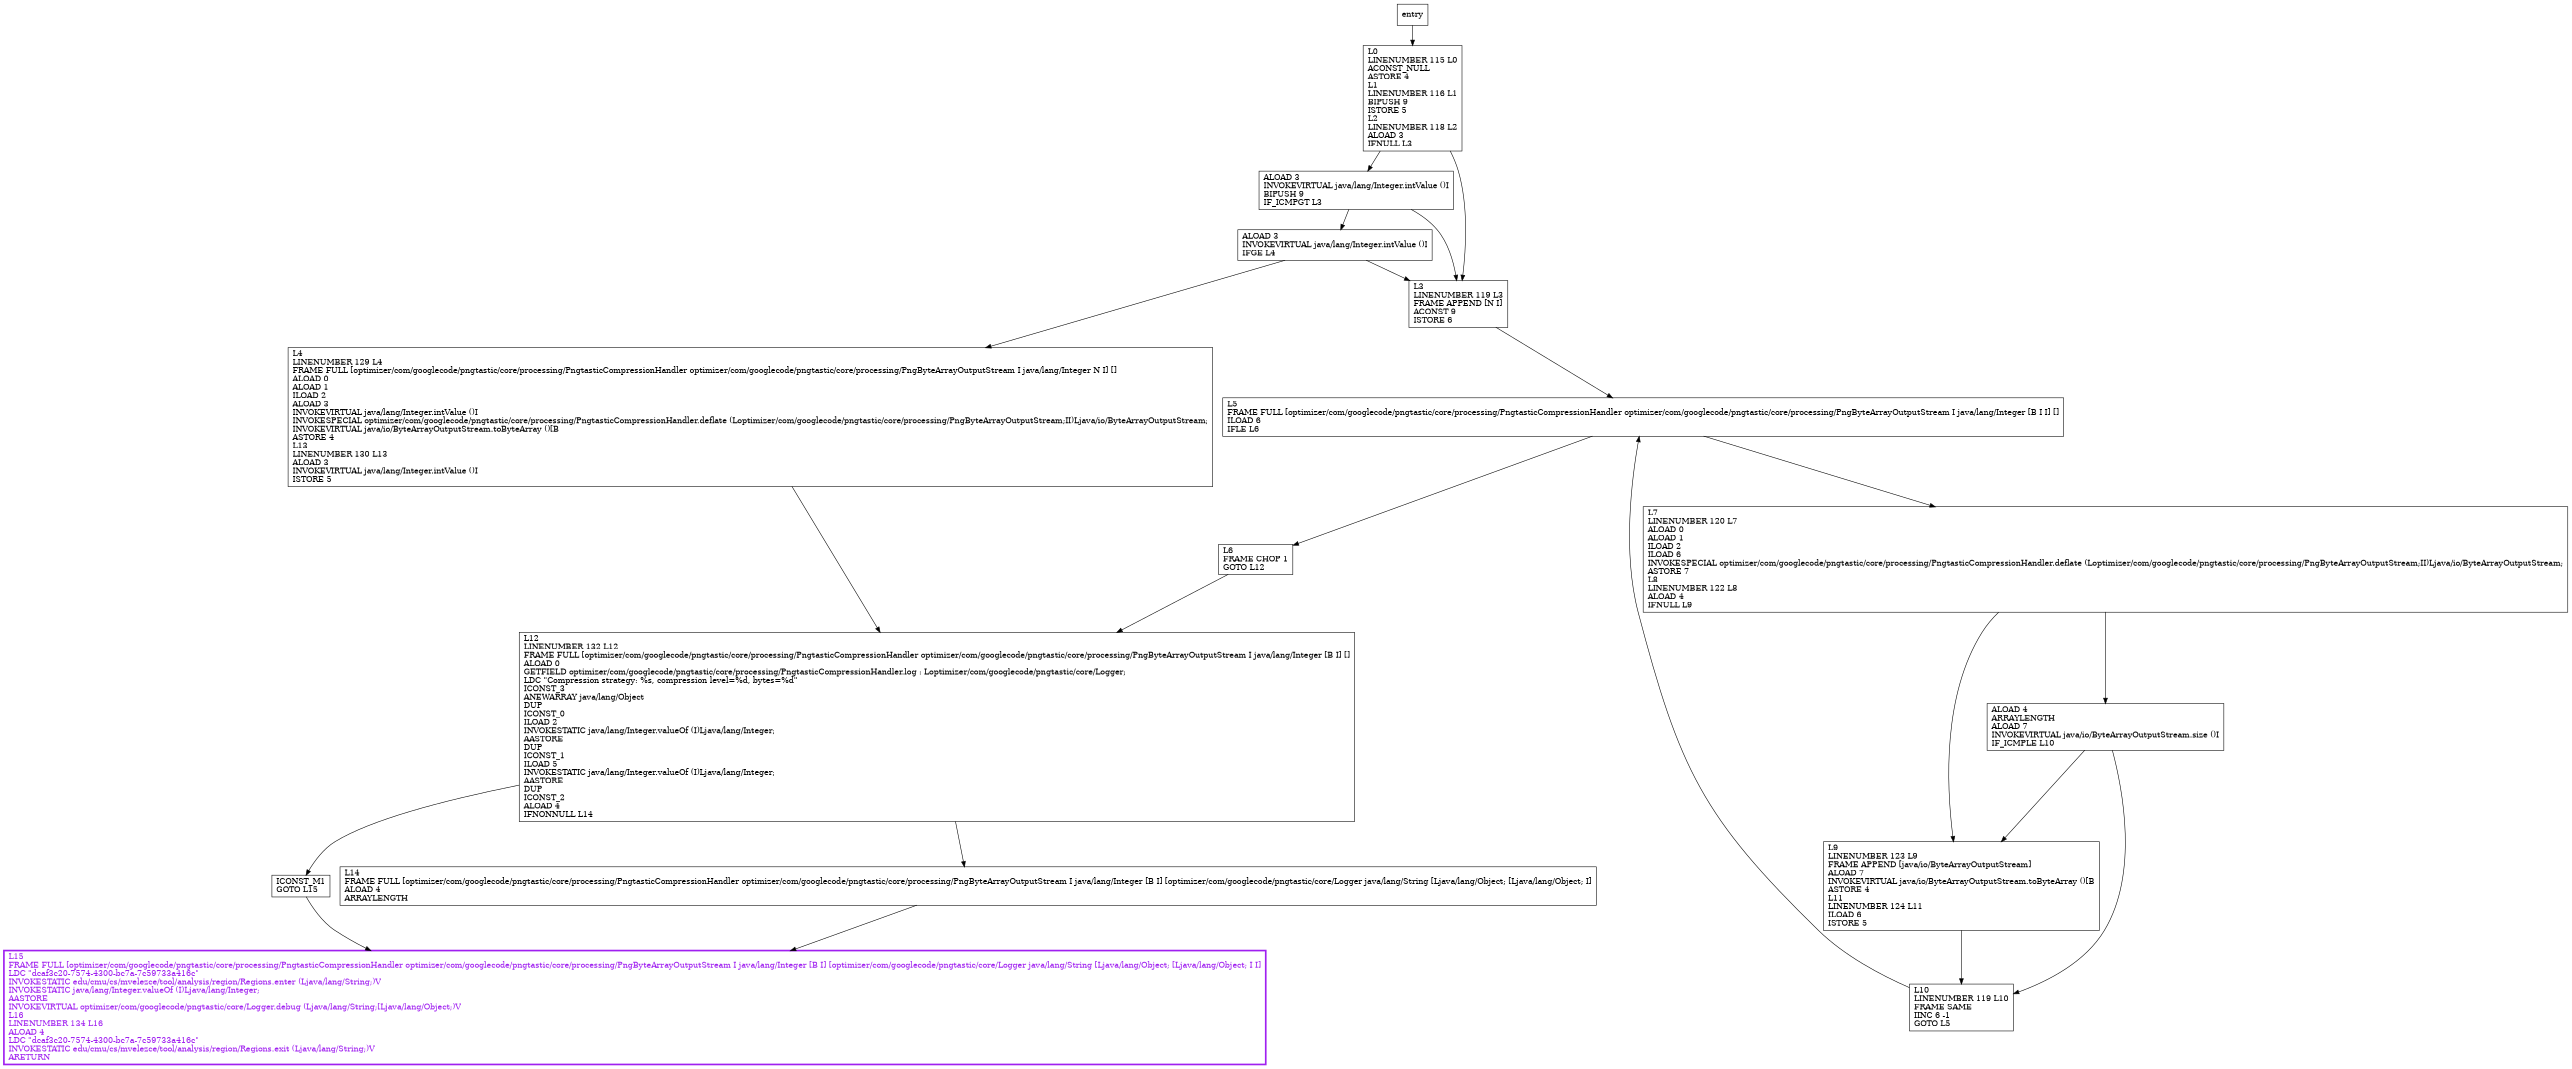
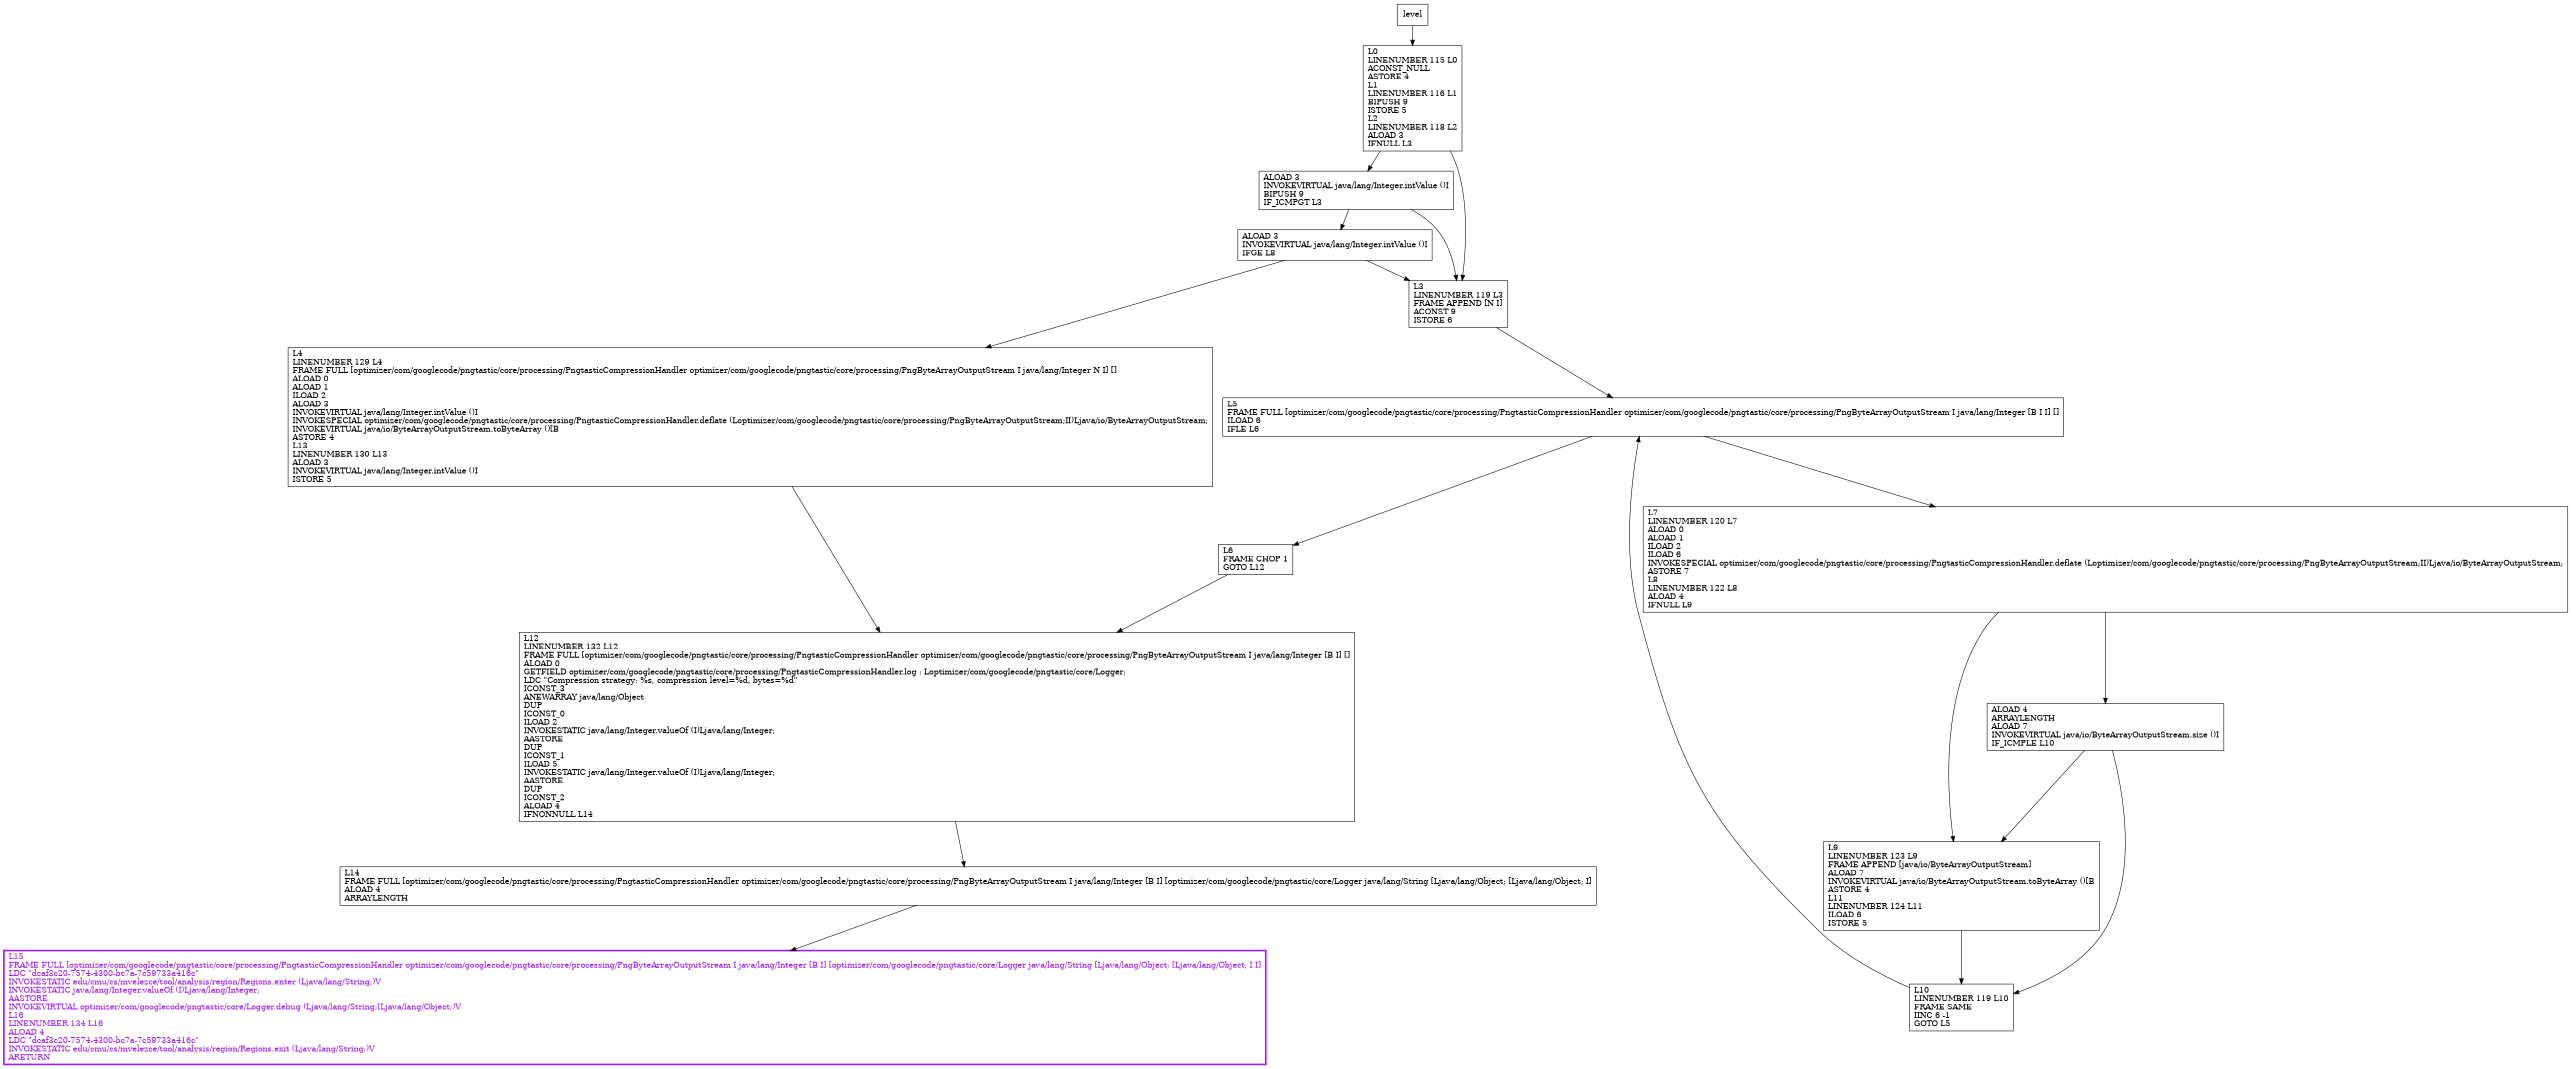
node "entry": label "entry" -> "level"
node "ALOAD 3 INVOKEVIRTUAL java/lang/Integer.intValue ()I IFGE L4": label "ALOAD 3 INVOKEVIRTUAL java/lang/Integer.intValue ()I IFGE L4" -> "ALOAD 3 INVOKEVIRTUAL java/lang/Integer.intValue ()I IFGE L8"
node "ICONST_M1 GOTO L15": removed
